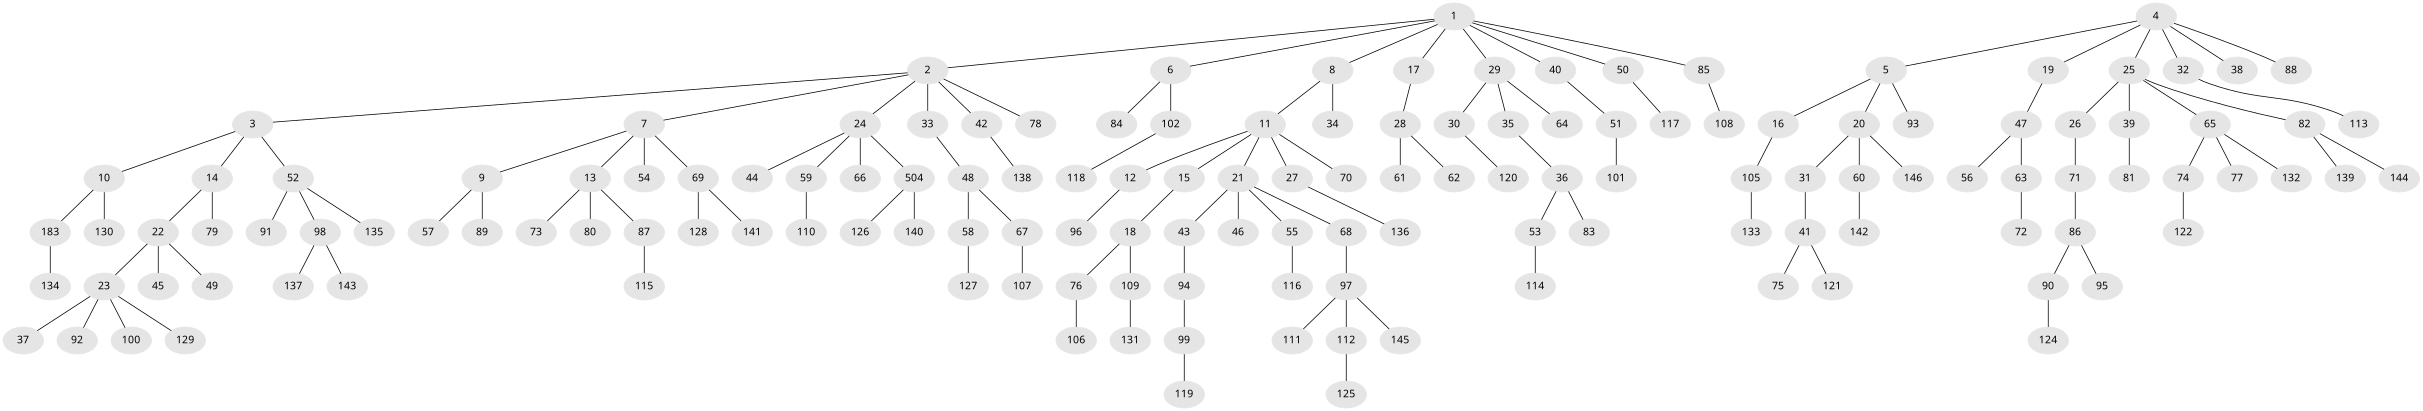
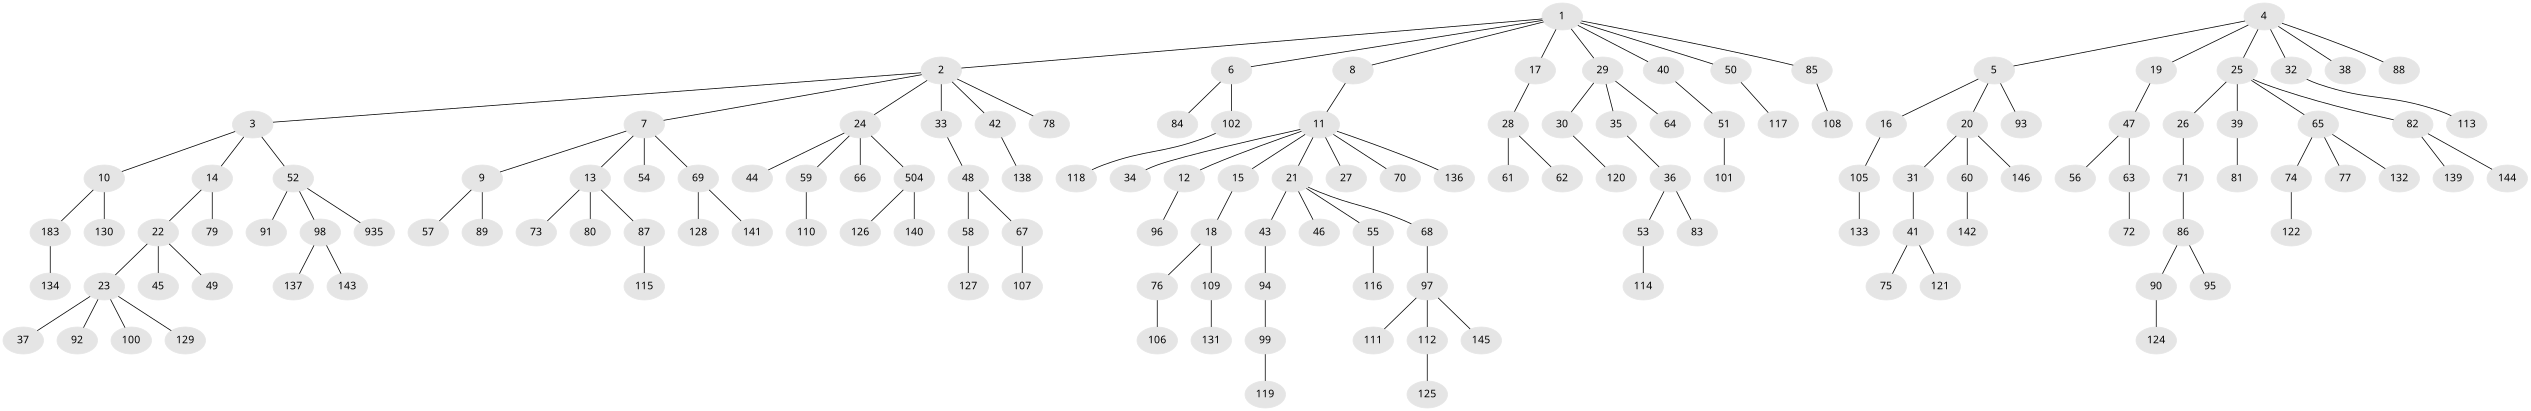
edge "8" -- "34": now "11" -- "34"
edge "27" -- "136": now "11" -- "136"
node "135": label "135" -> "935"
